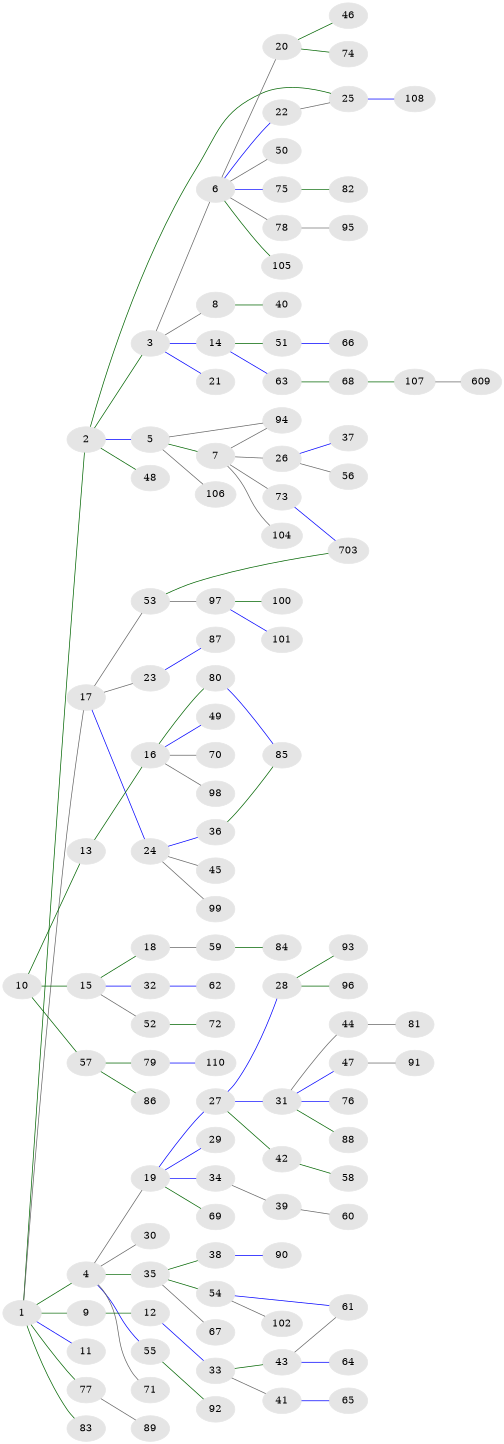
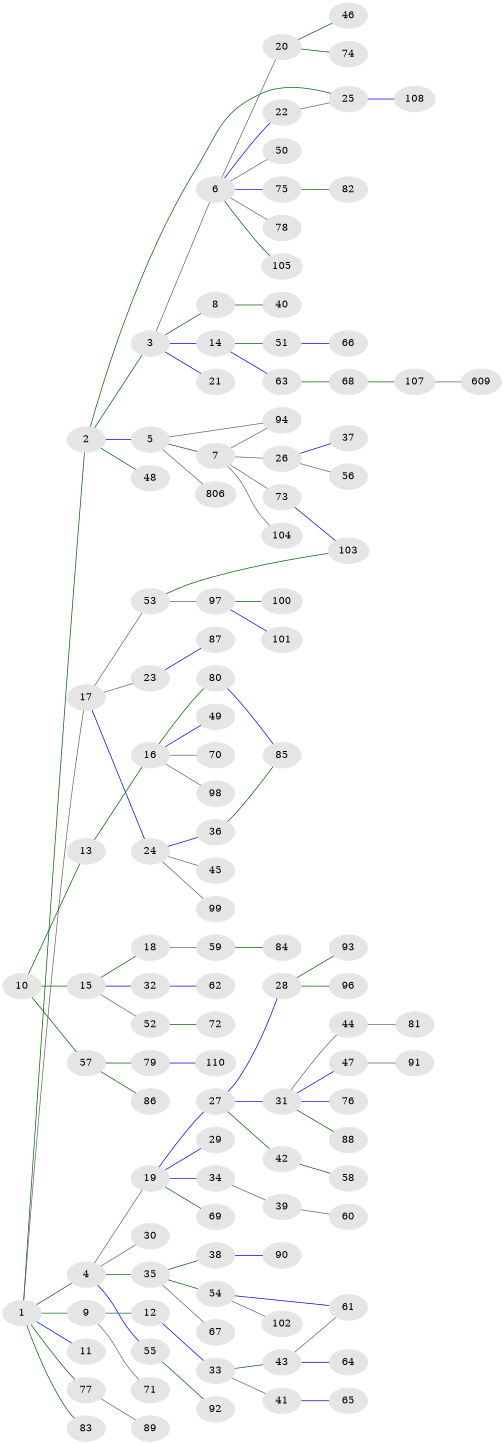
node "95": removed
edge "8" -- "3": color gray40 -> darkgreen
node "106": label "106" -> "806"
node "703": label "703" -> "103"
edge "4" -- "71": now "9" -- "71"
